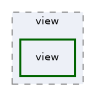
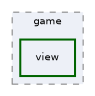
cluster "view": label "view" -> "game"
